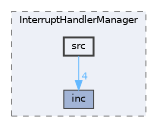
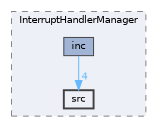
edge "src" -> "inc": reversed
